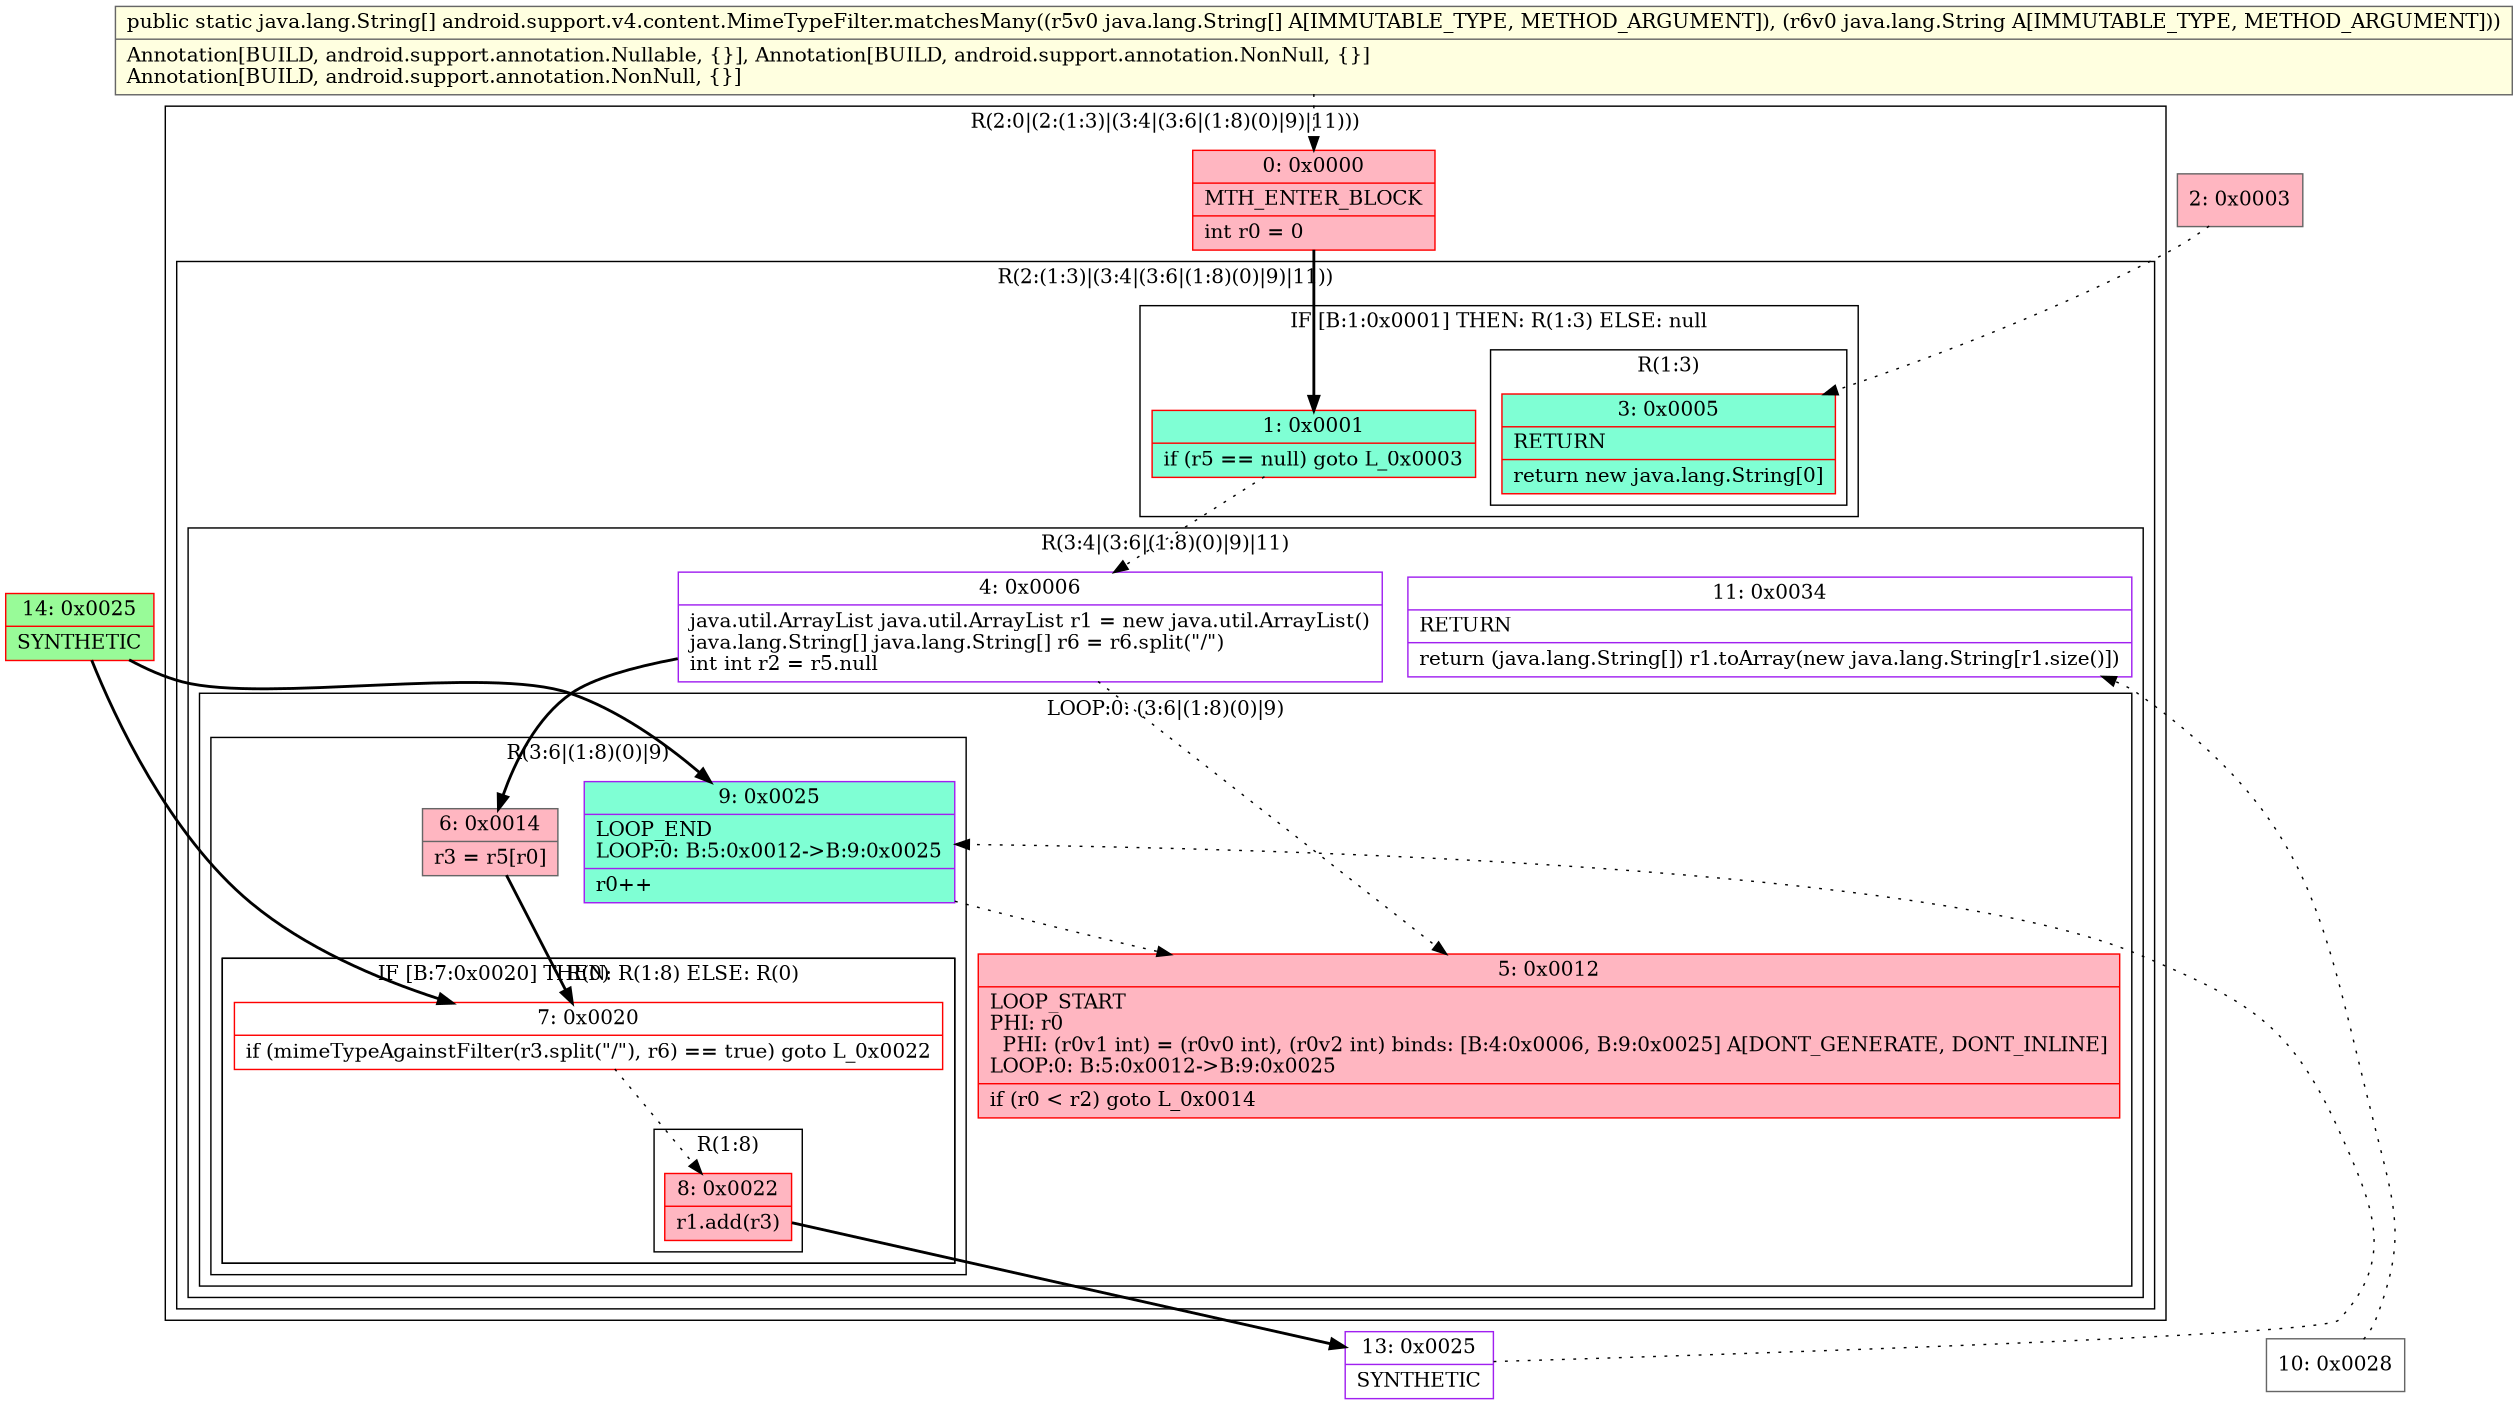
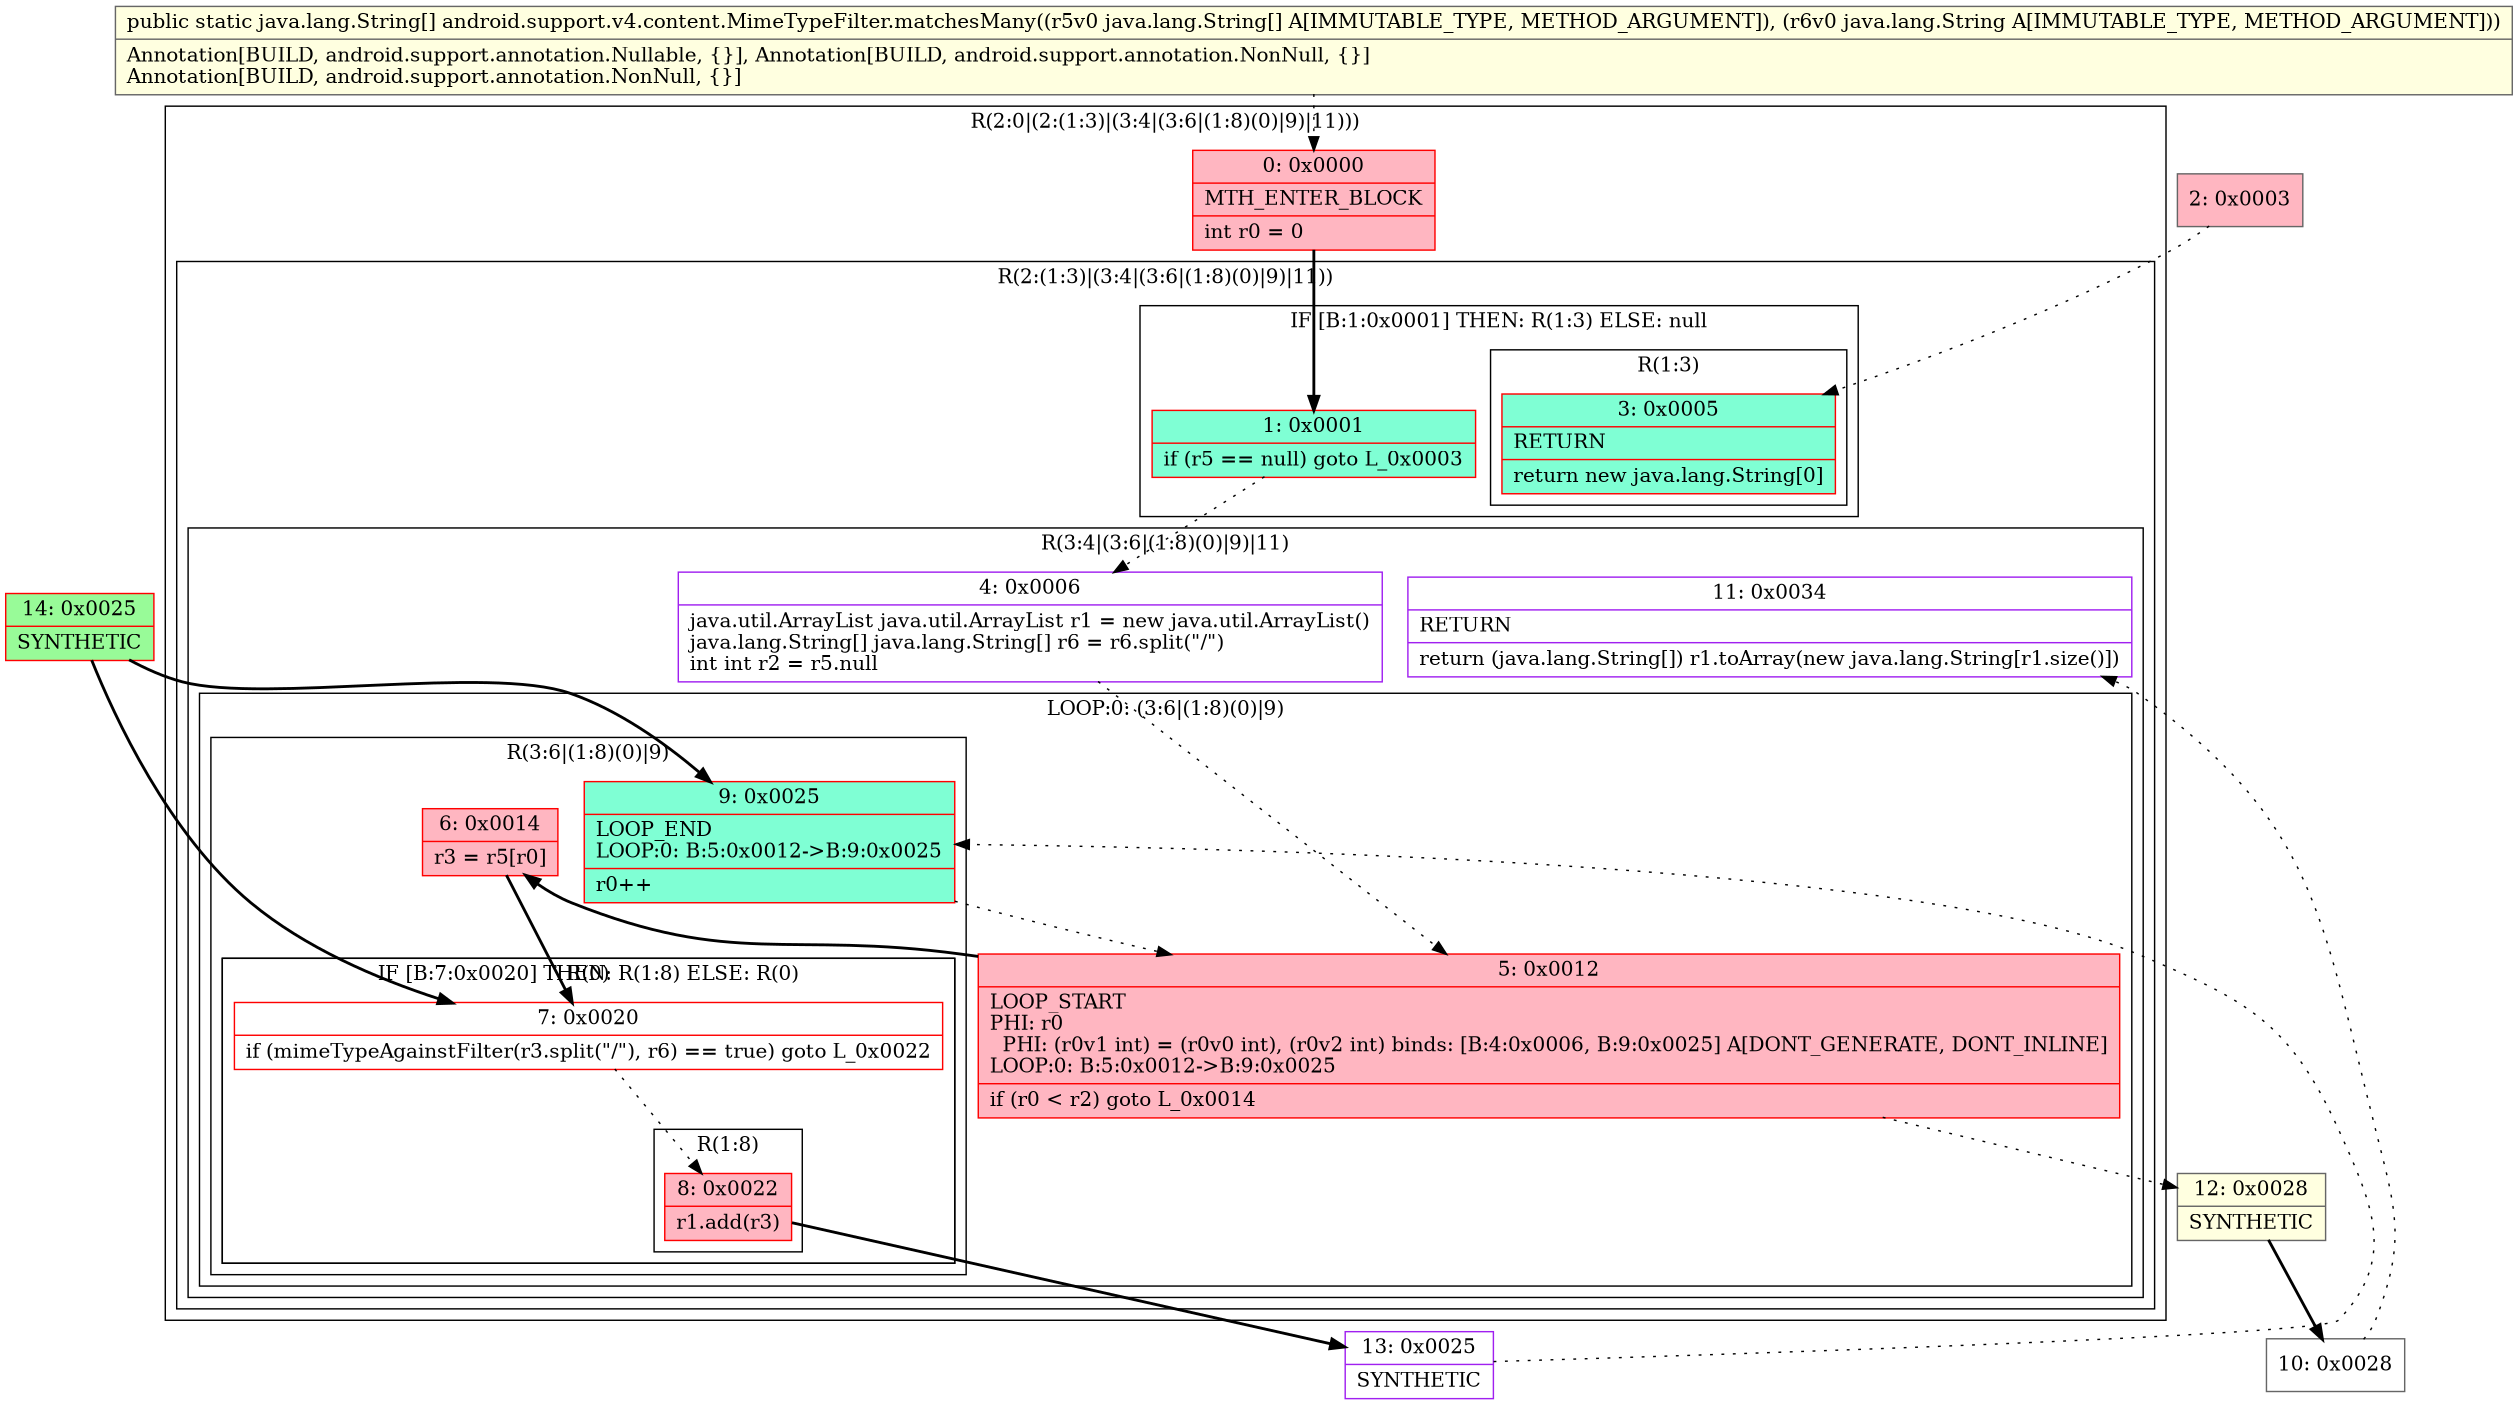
edge "4: 0x0006" -> "6: 0x0014": now "5: 0x0012" -> "6: 0x0014"
node "6: 0x0014": color gray40 -> red
node "9: 0x0025": color purple -> red
node "12: 0x0028": added
